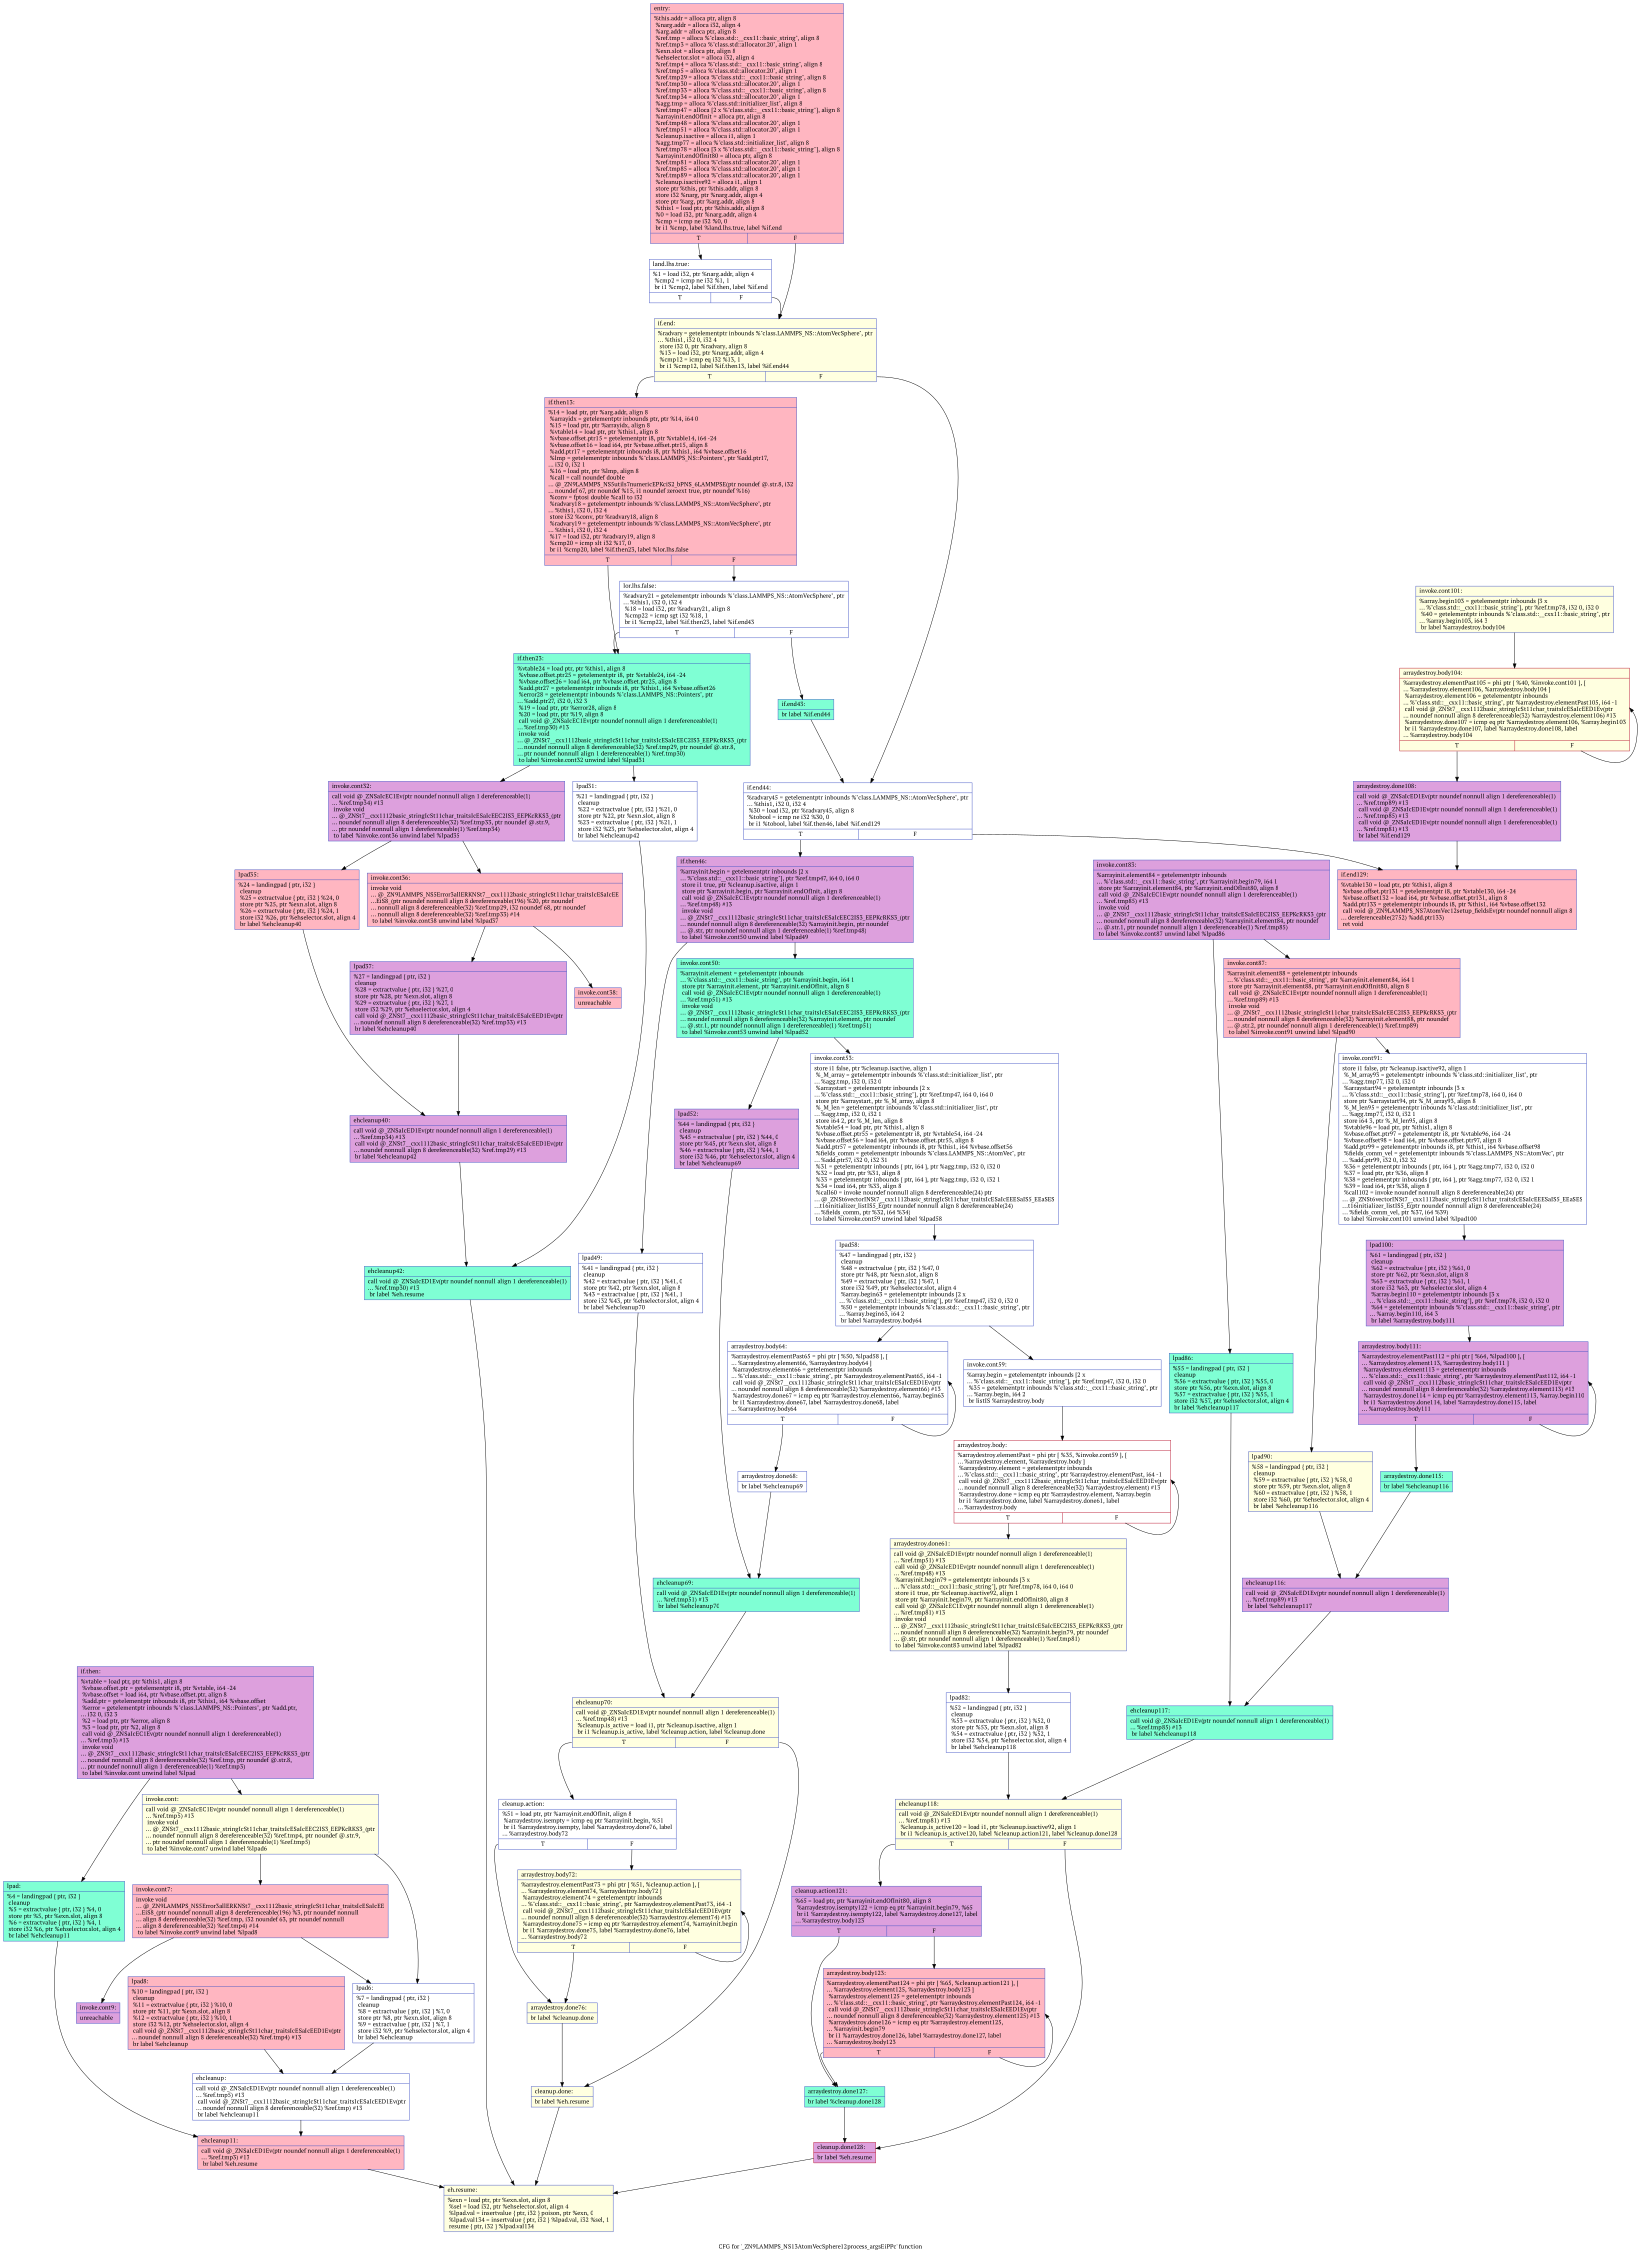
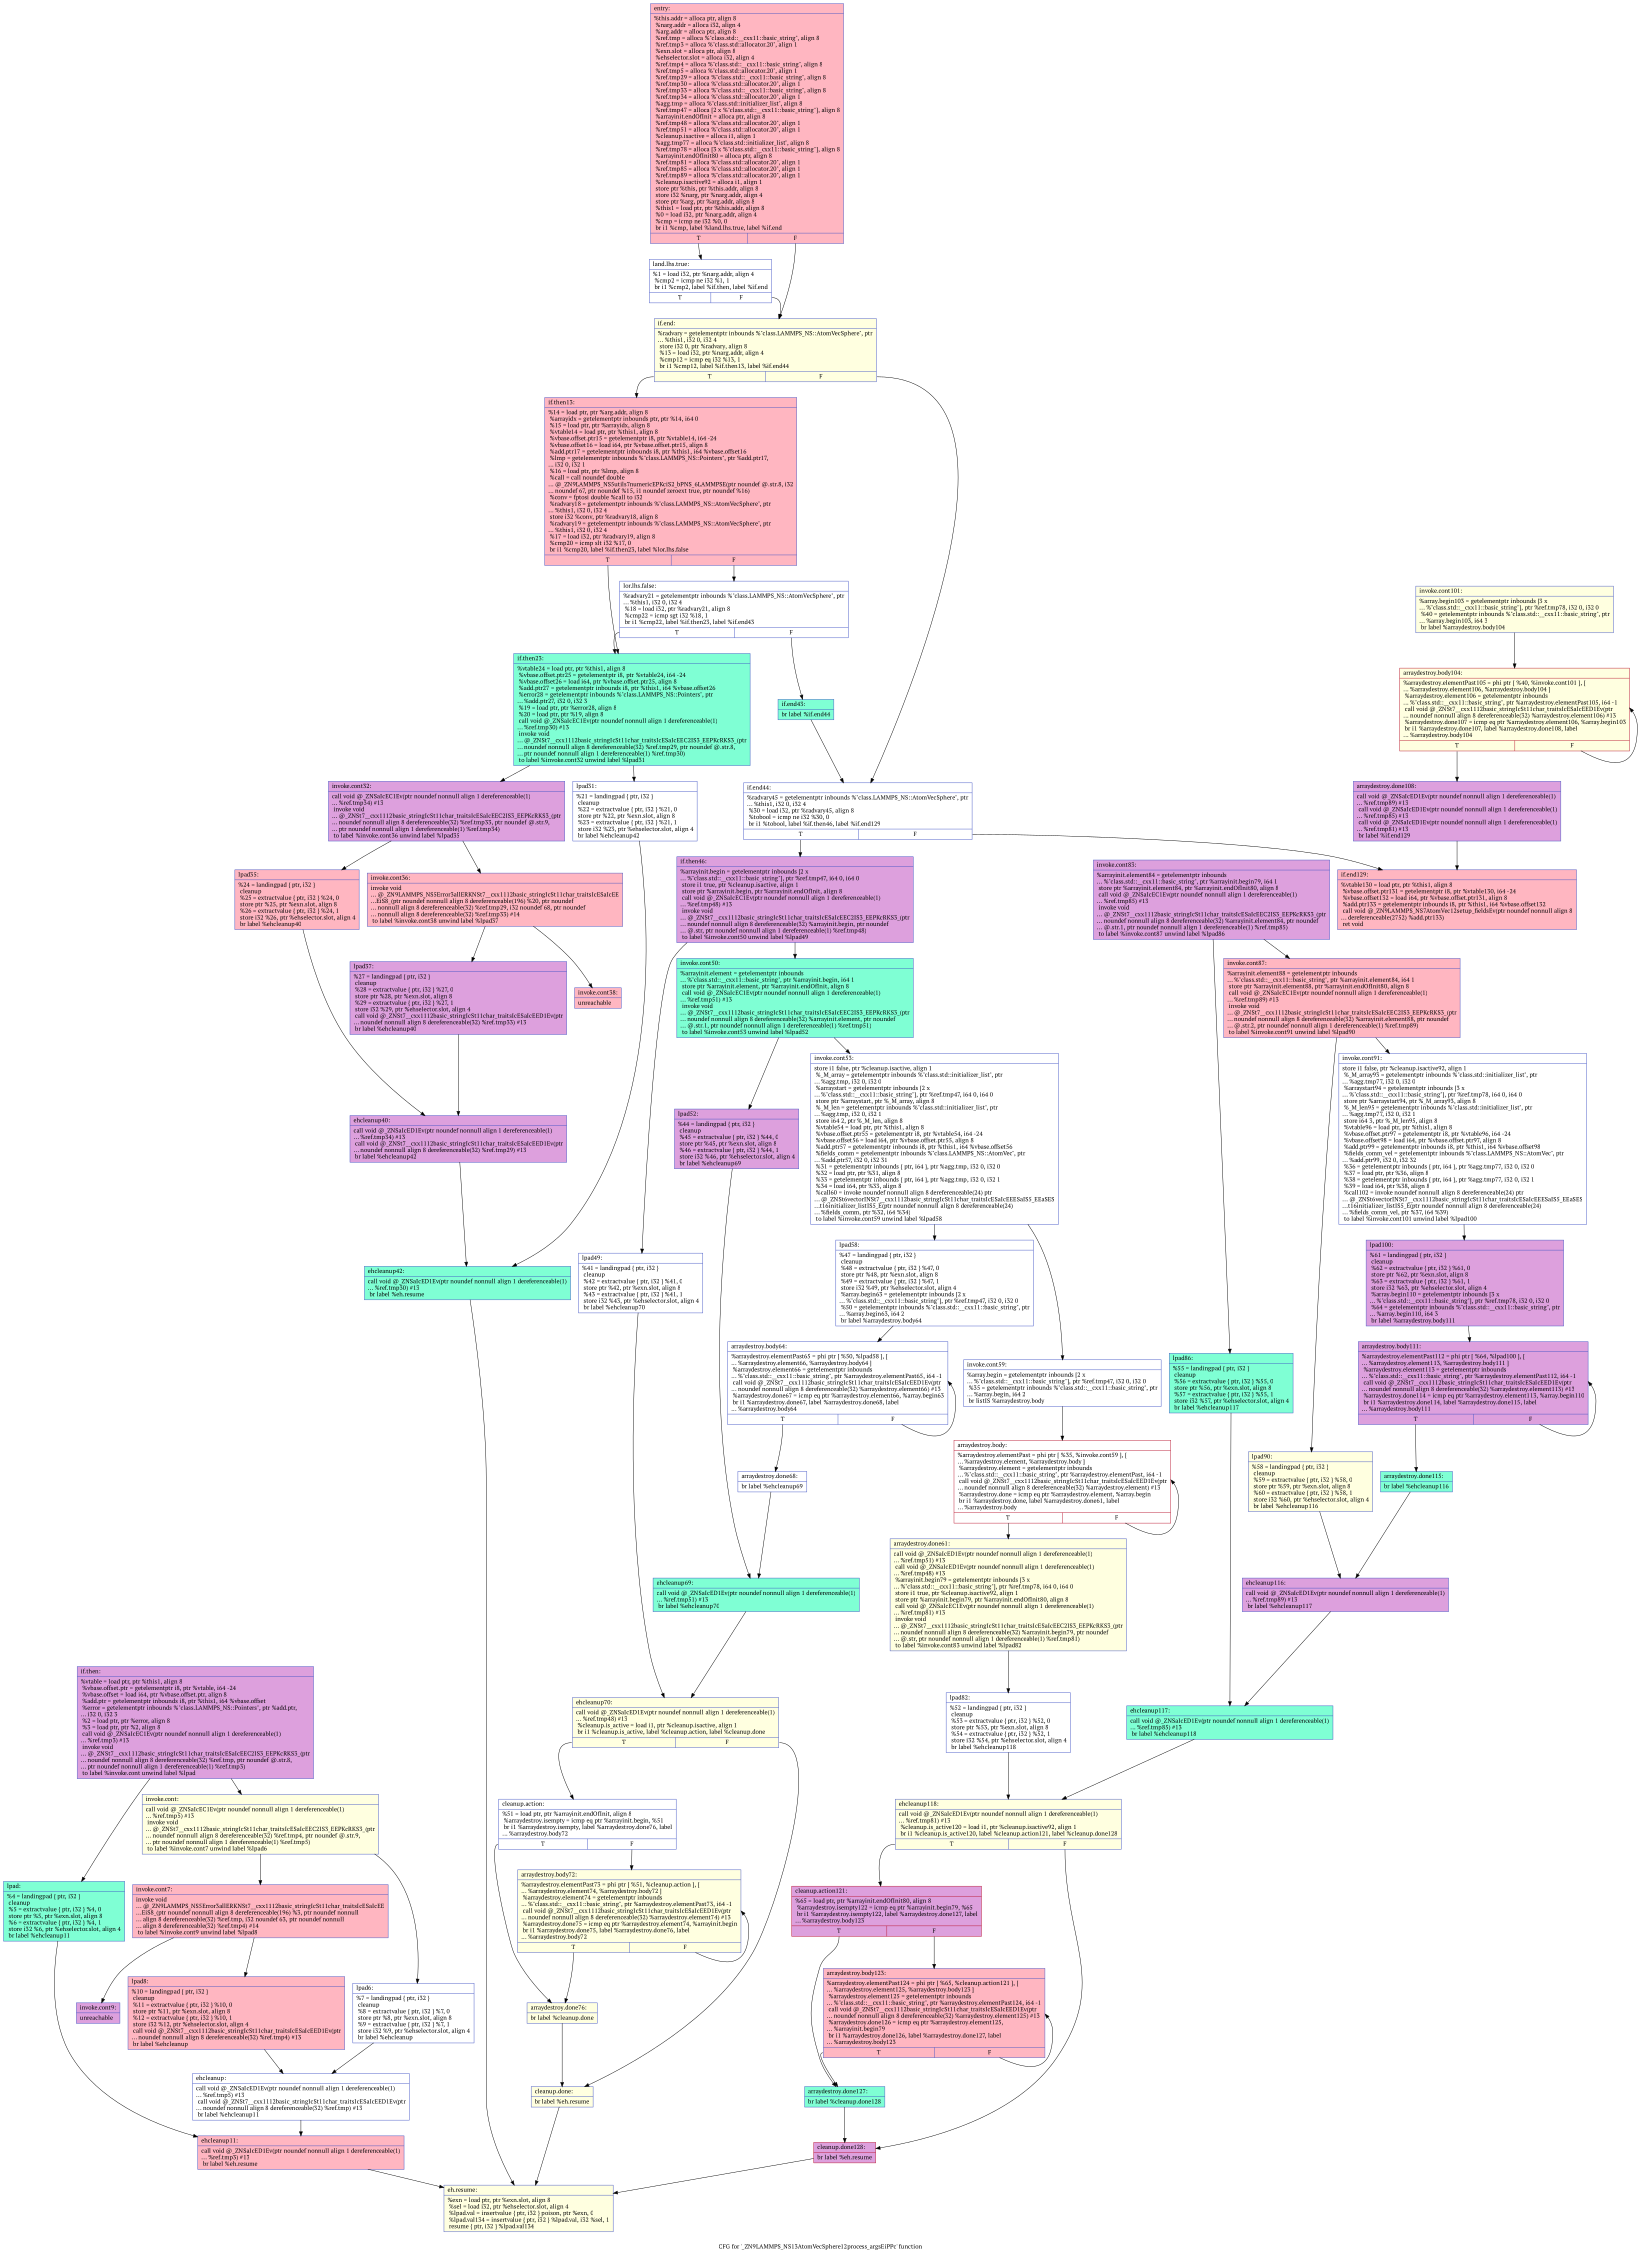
edge "lpad58:" -> "invoke.cont59:": now "invoke.cont53:" -> "invoke.cont59:"
node "cleanup.action121:": color #3d50c3ff -> #b70d28ff
edge "invoke.cont7:" -> "lpad6:": now "invoke.cont7:" -> "lpad8:"
